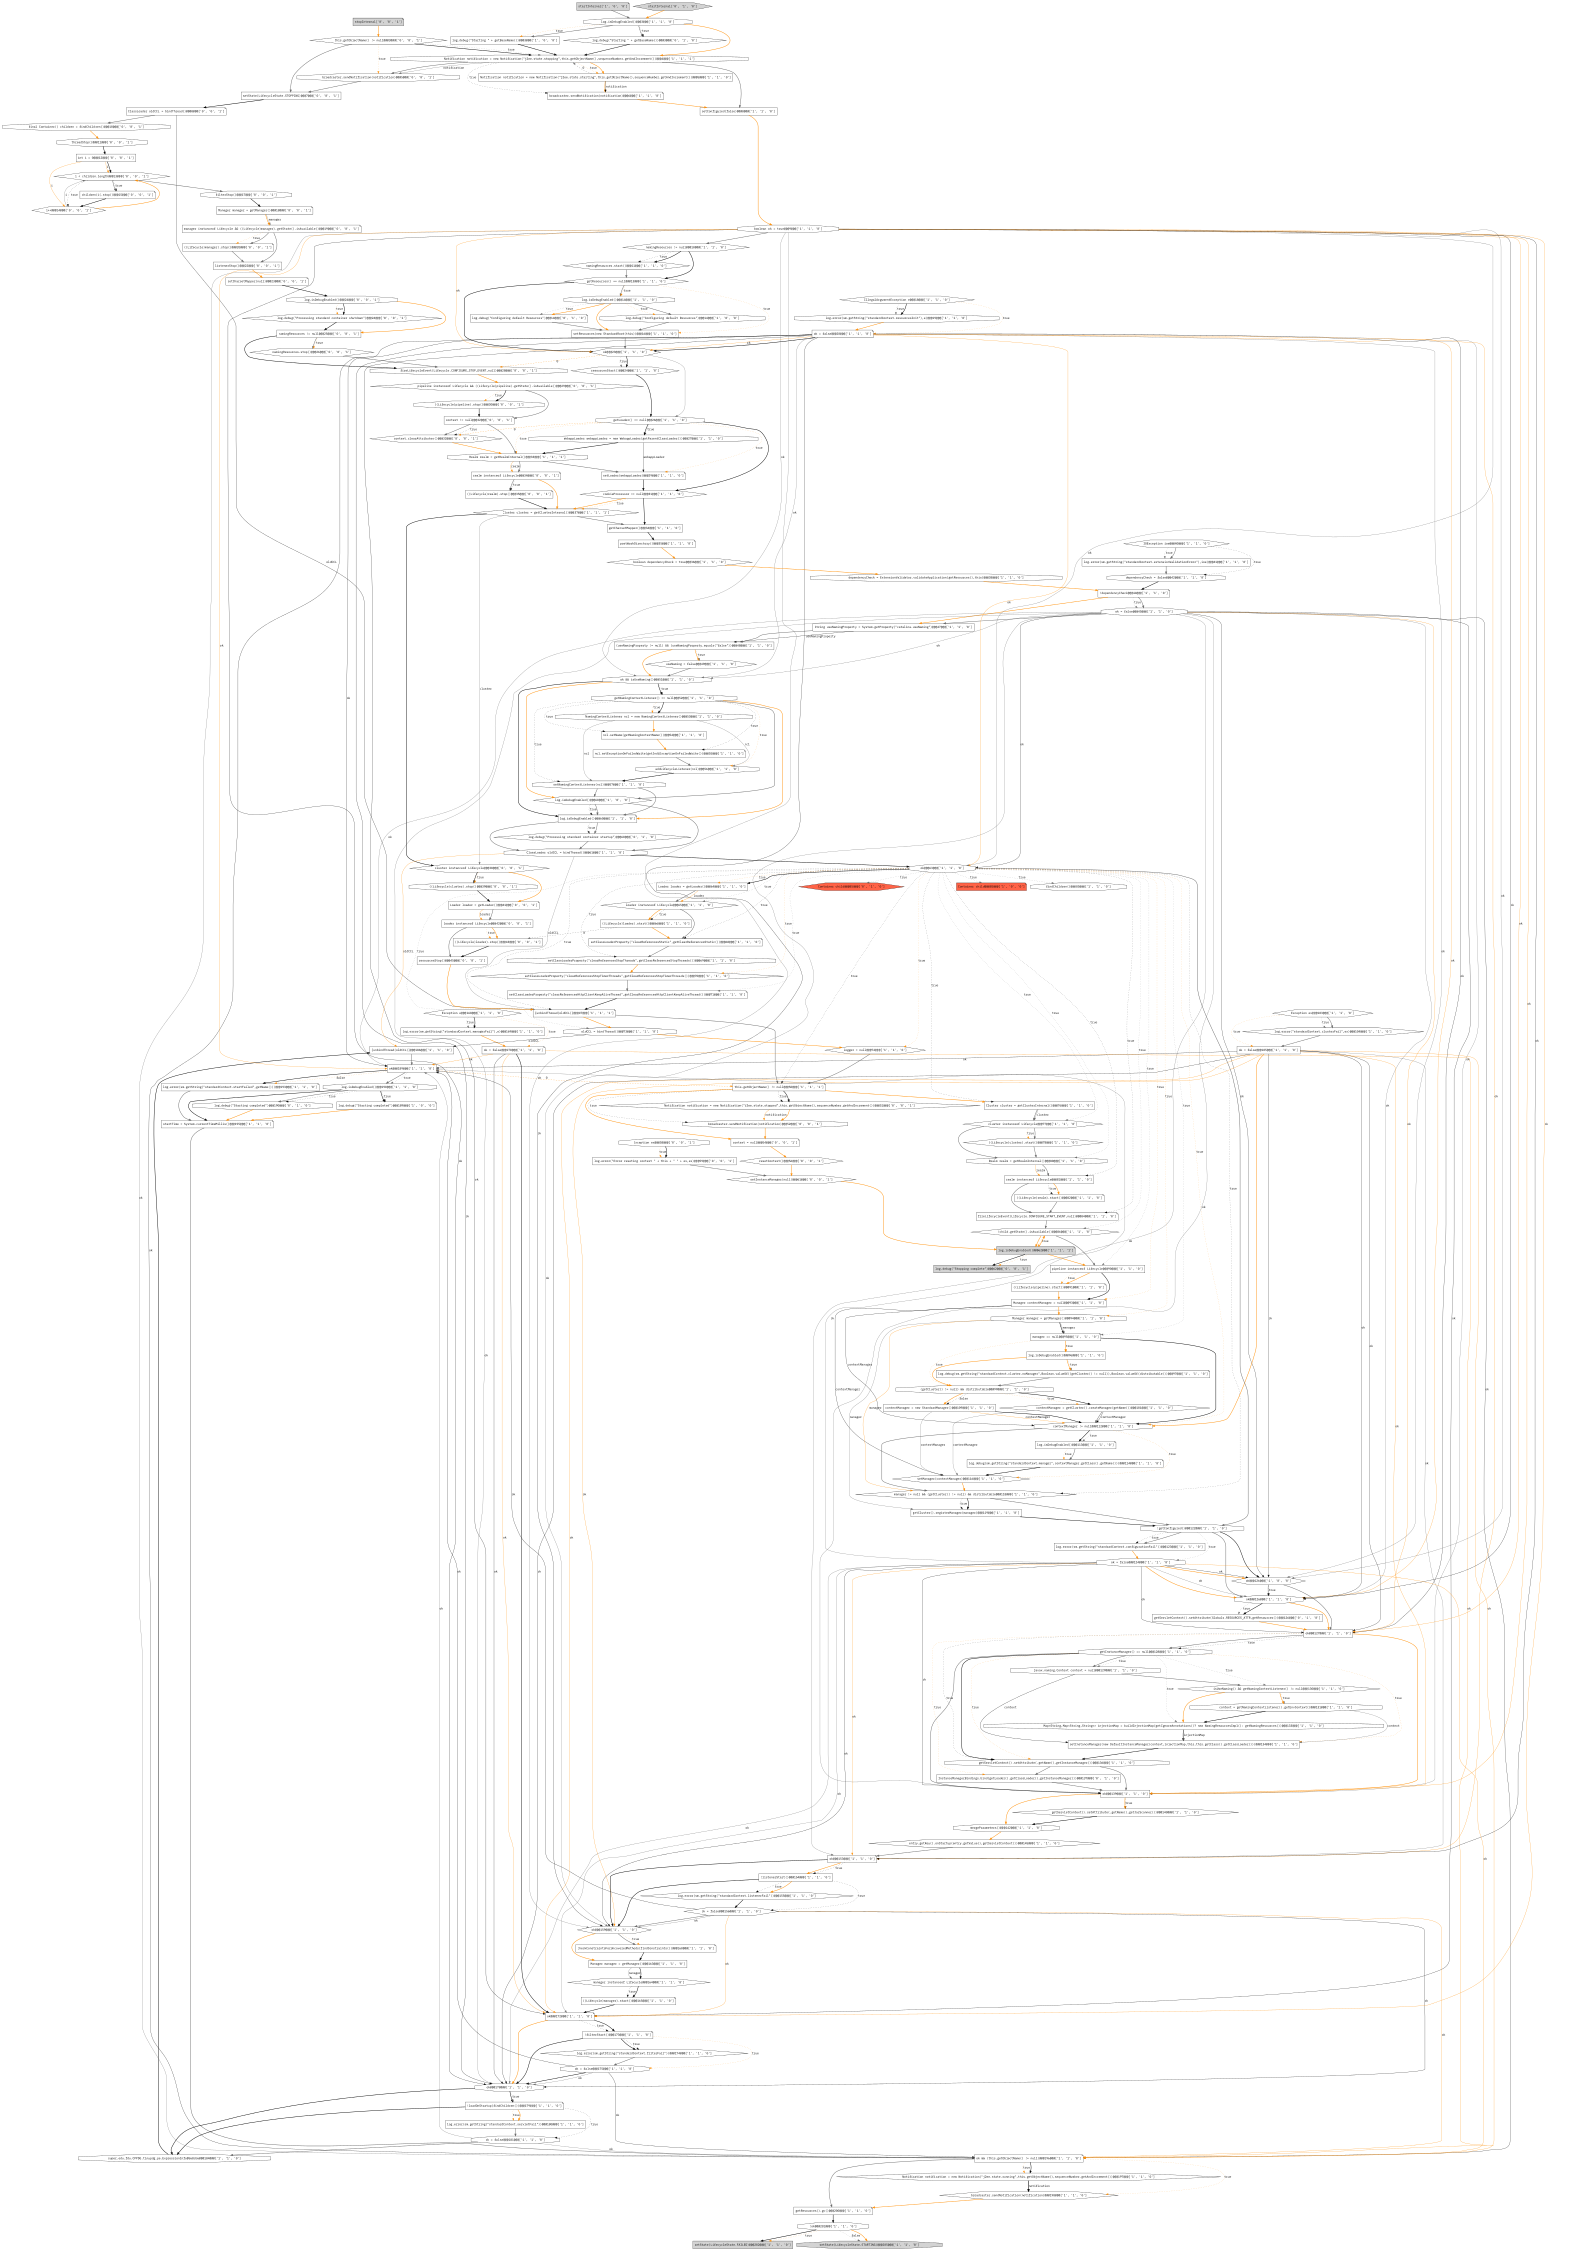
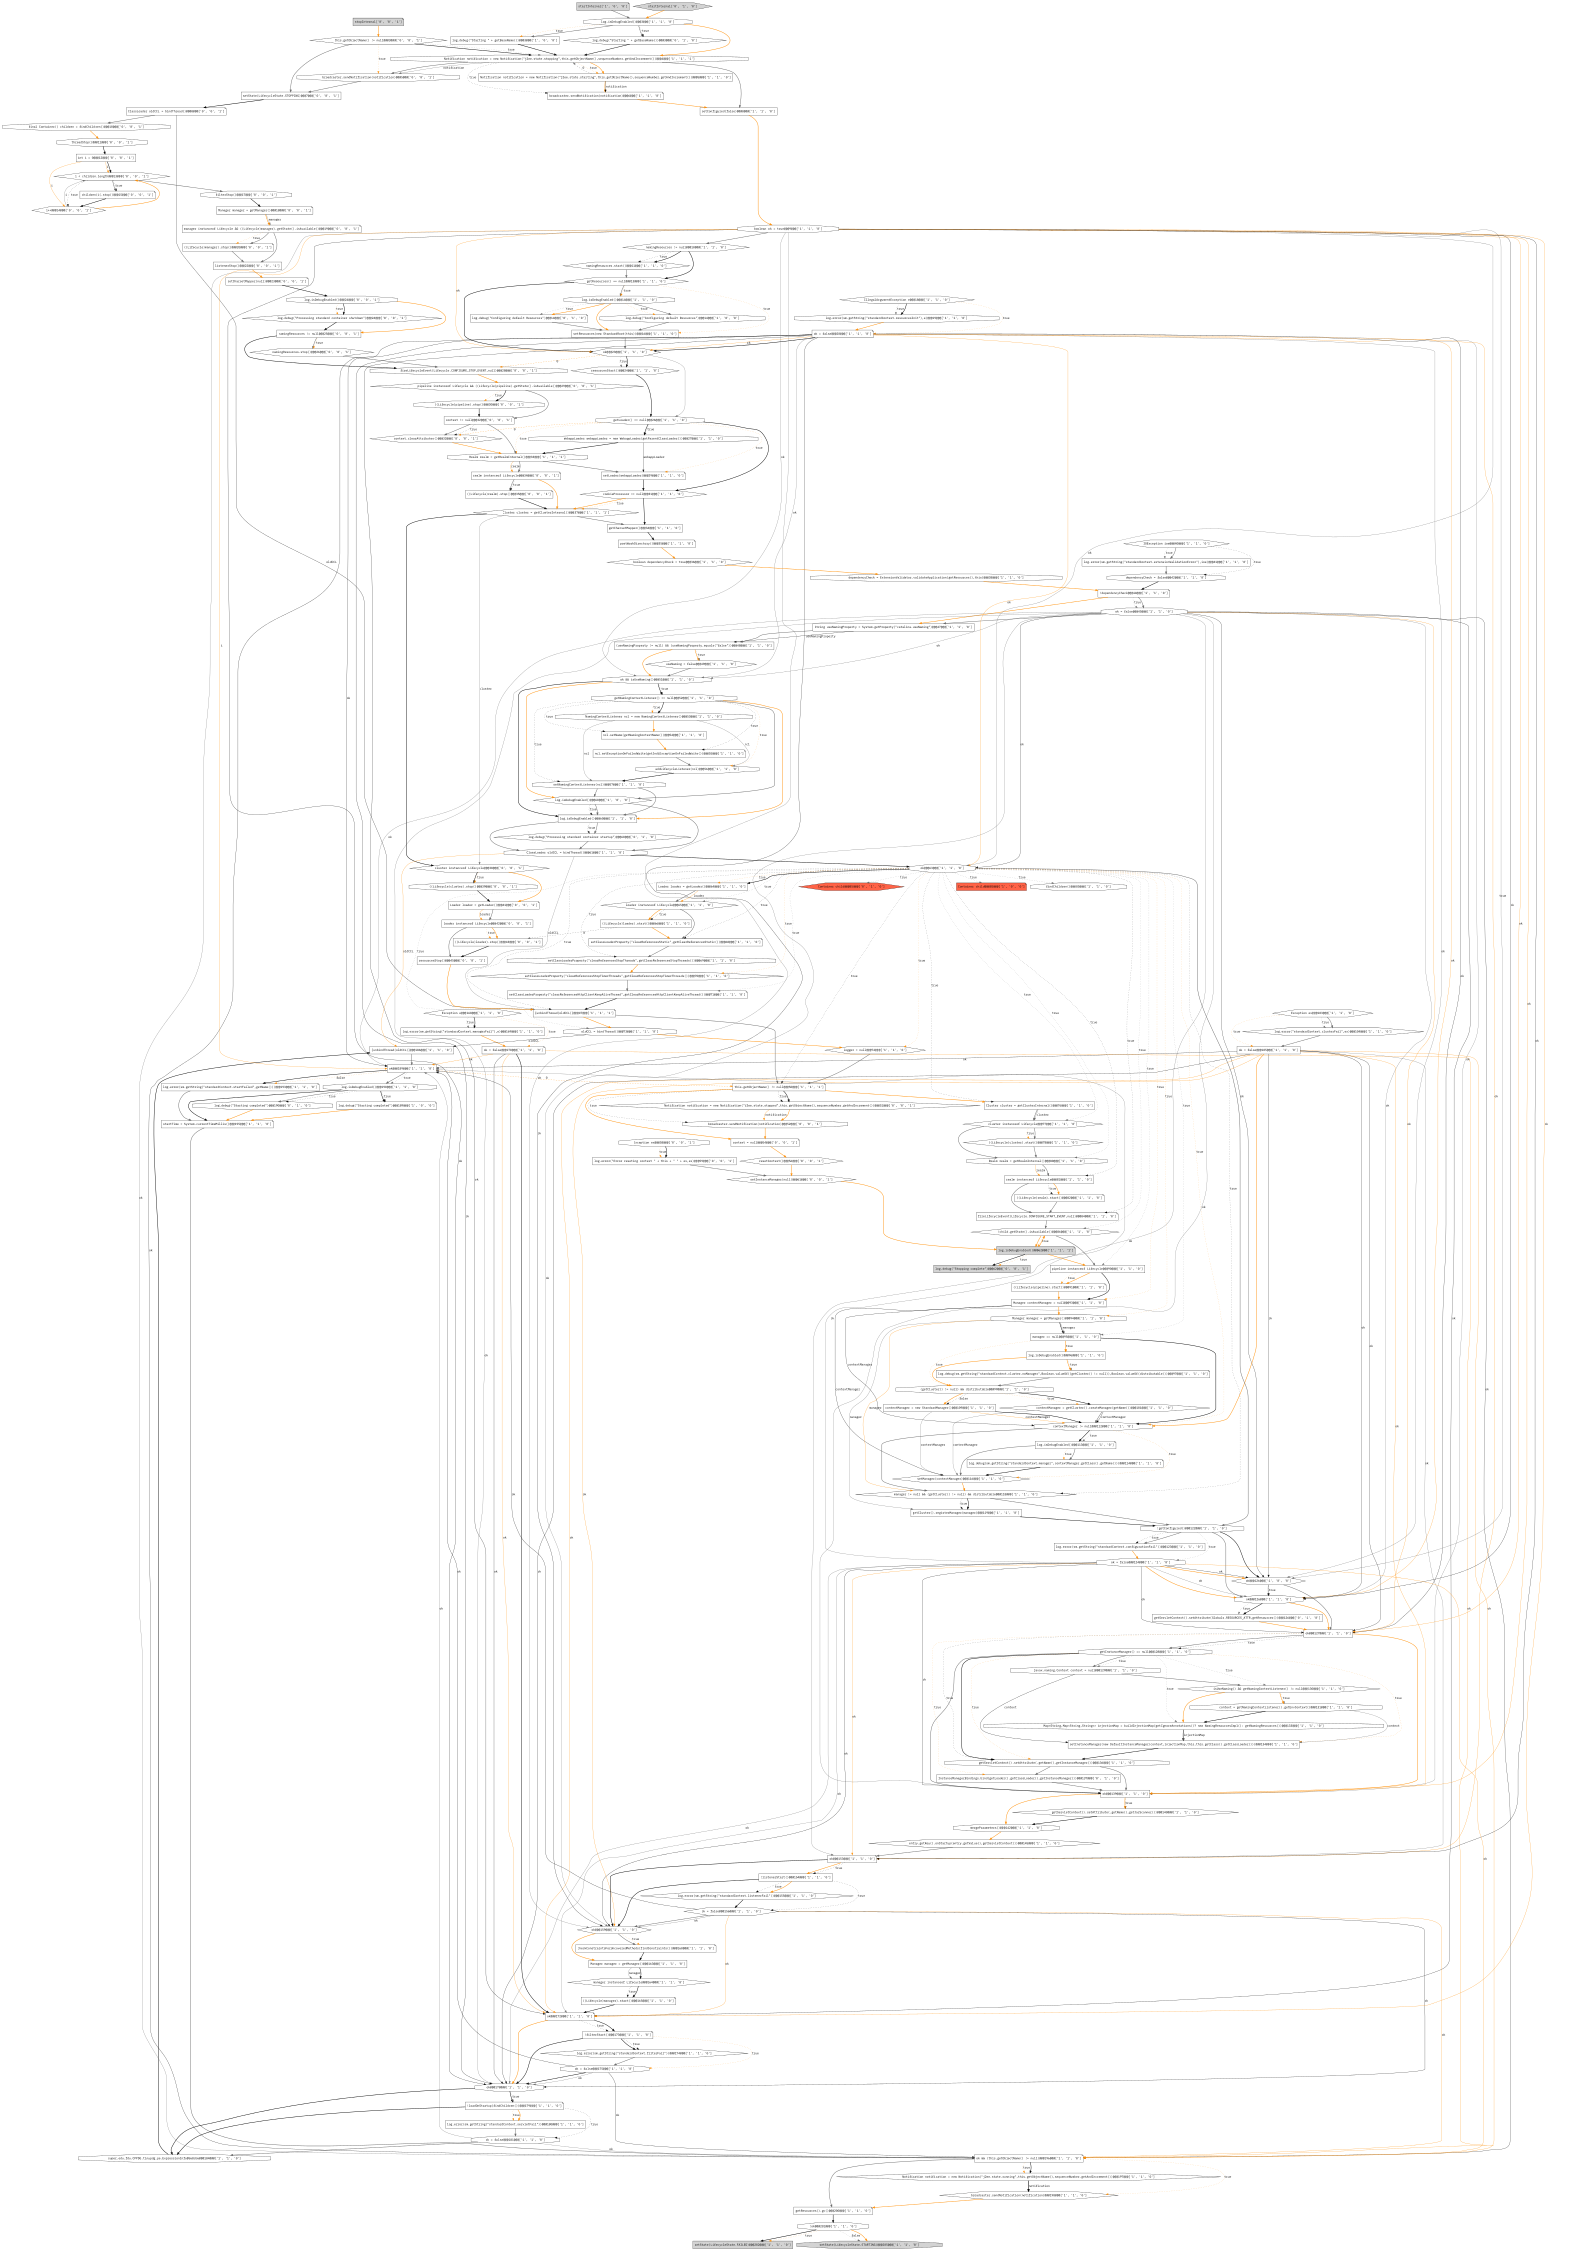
edge "boolean ok = true@@@9@@@['1', '1', '0']" -> "ok@@@189@@@['1', '1', '0']": label "ok" -> "i"
edge "boolean ok = true@@@9@@@['1', '1', '0']" -> "ok@@@126@@@['1', '0', '0']": label "ok" -> "true"
edge "log.isDebugEnabled()@@@113@@@['1', '1', '0']" -> "setManager(contextManager)@@@116@@@['1', '1', '0']": added
